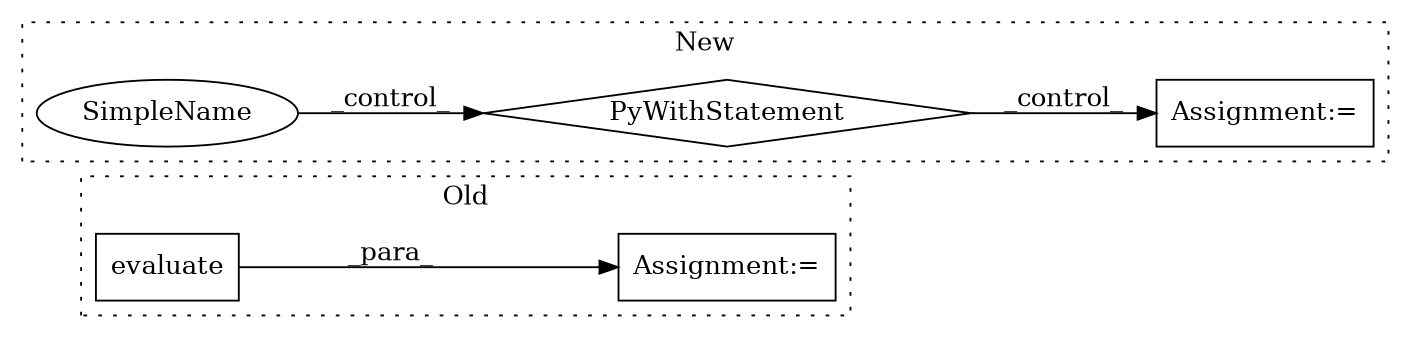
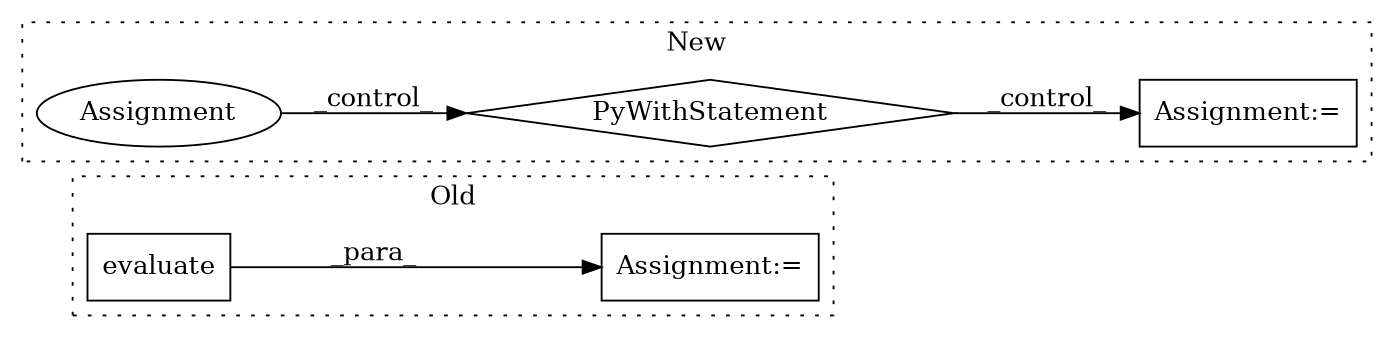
node "SimpleName": label "SimpleName" -> "Assignment"
